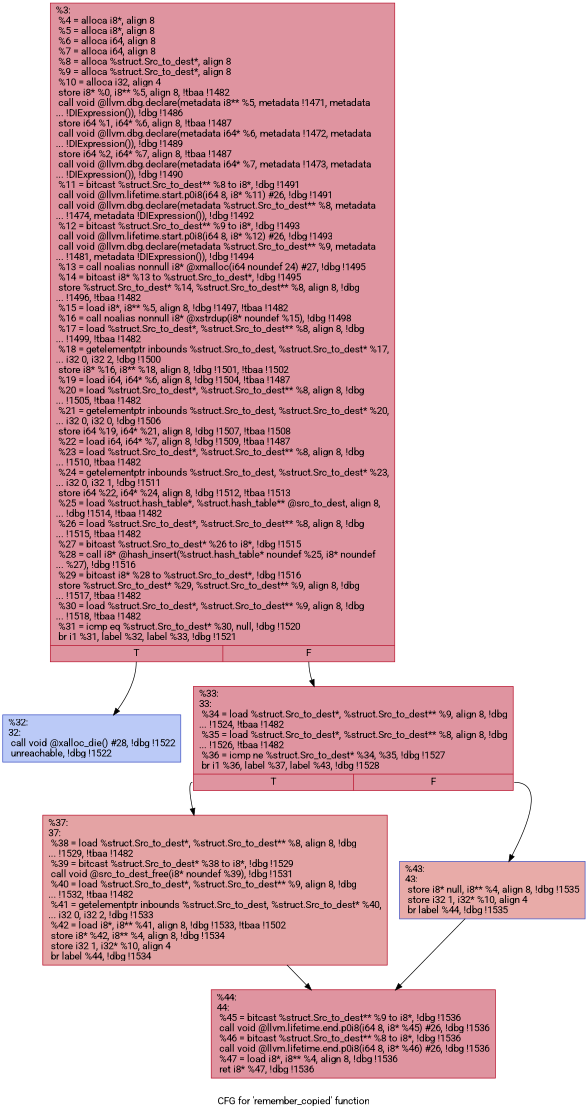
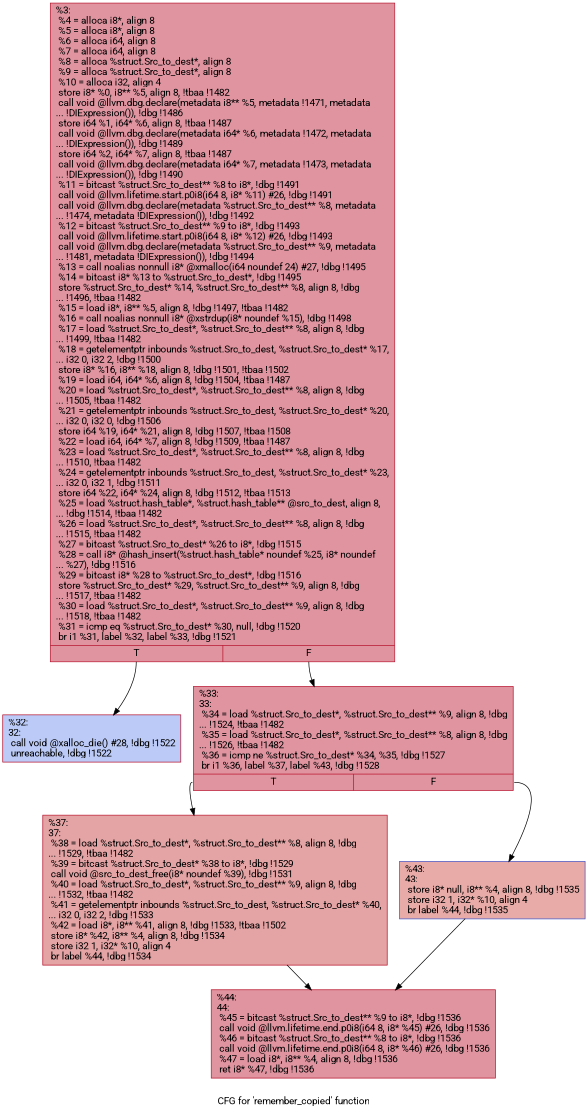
node "%32:": color #3d50c3ff -> #b70d28ff
